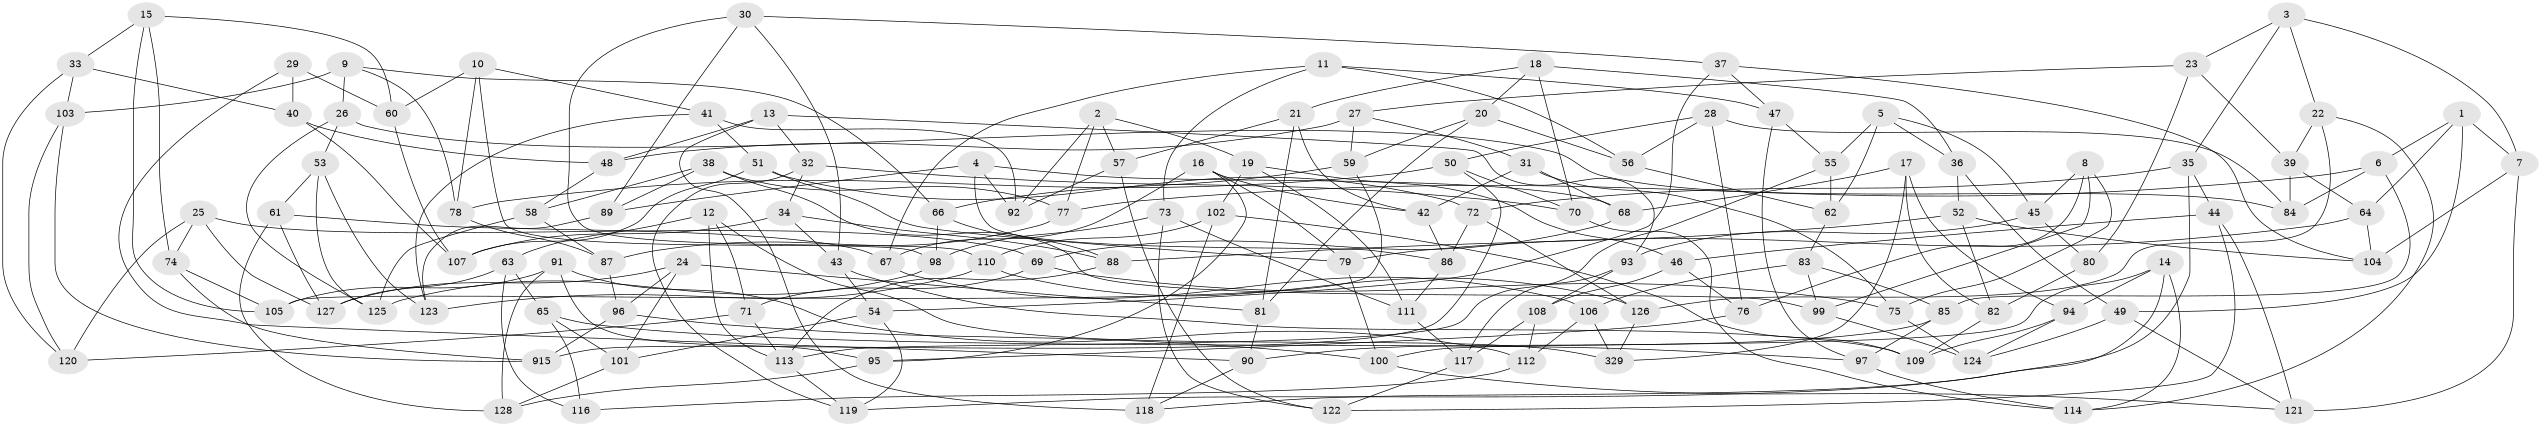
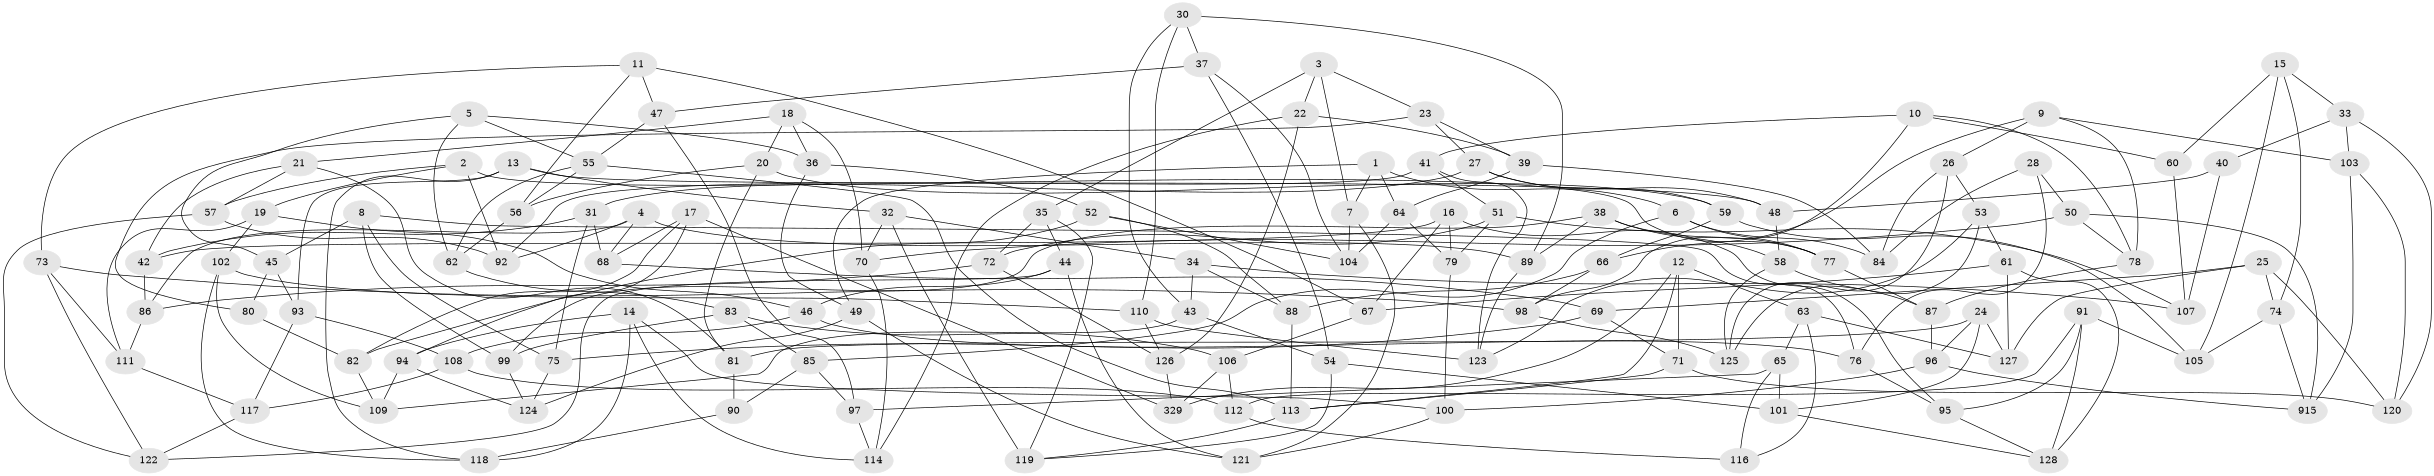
node "29": removed
edge "28" -- "56": now "55" -- "56"
